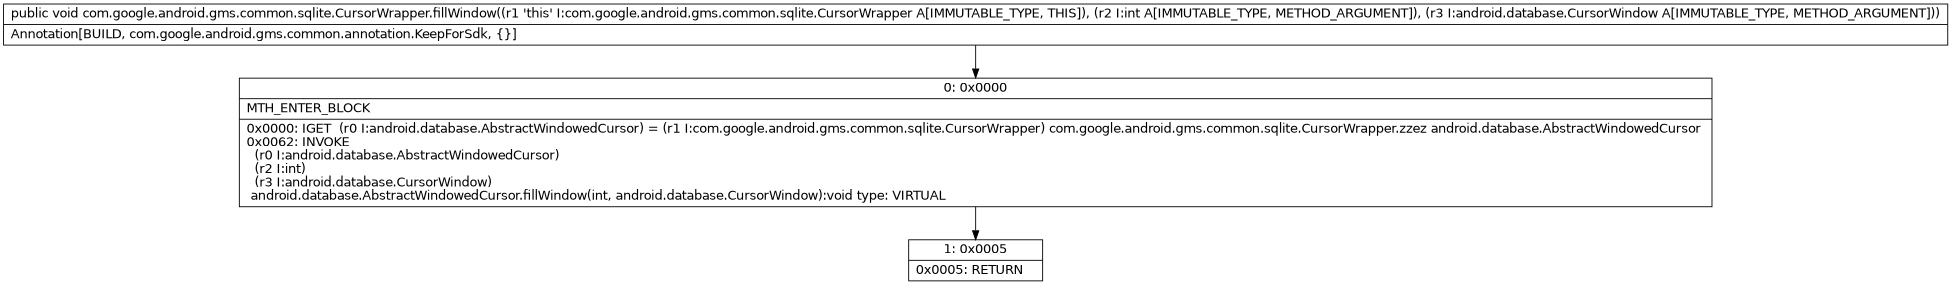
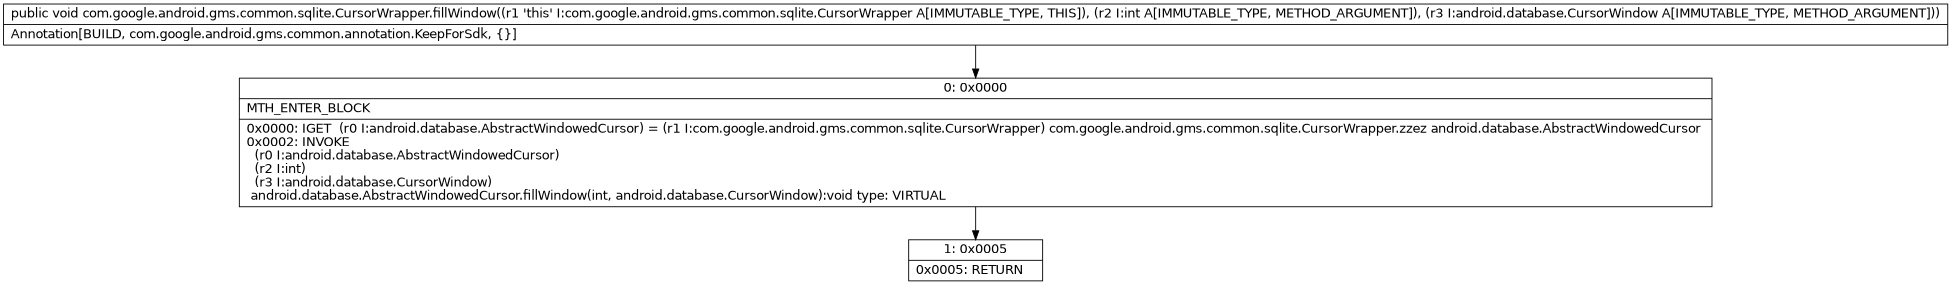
node "0: 0x0000": text "0x0062: INVOKE" -> "0x0002: INVOKE"
